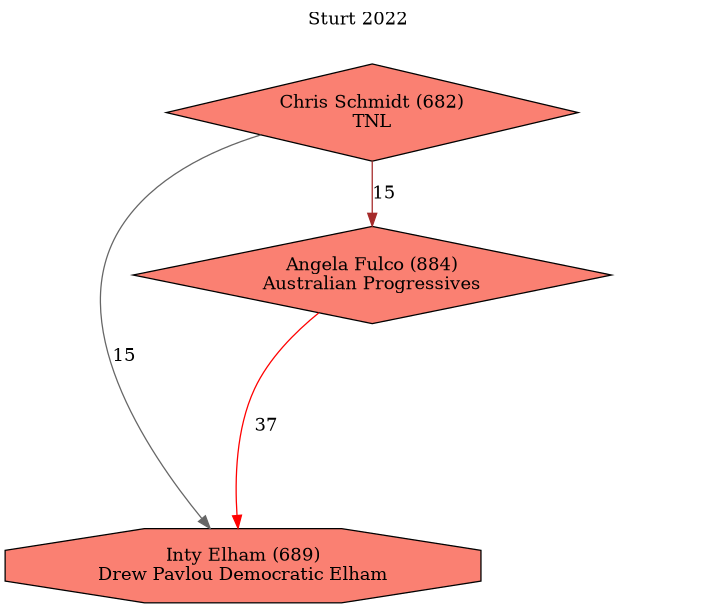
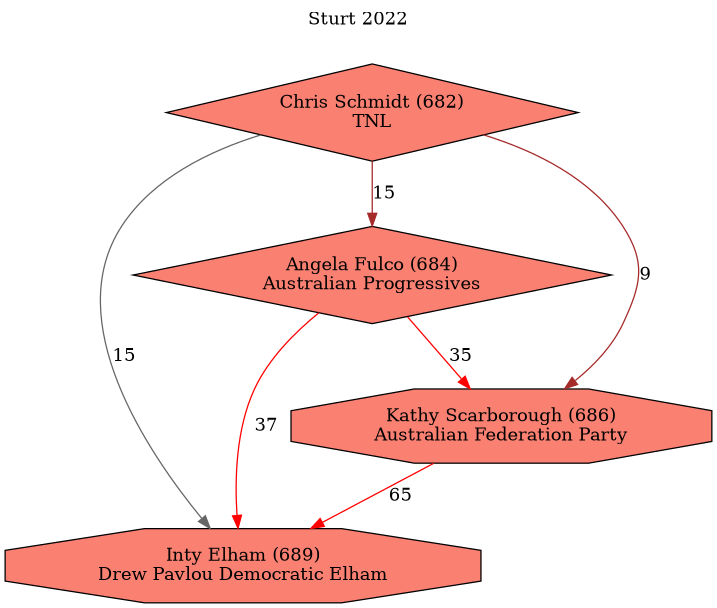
node "Angela Fulco (884) Australian Progressives": label "Angela Fulco (884) Australian Progressives" -> "Angela Fulco (684) Australian Progressives"
node "Kathy Scarborough (686) Australian Federation Party": added
